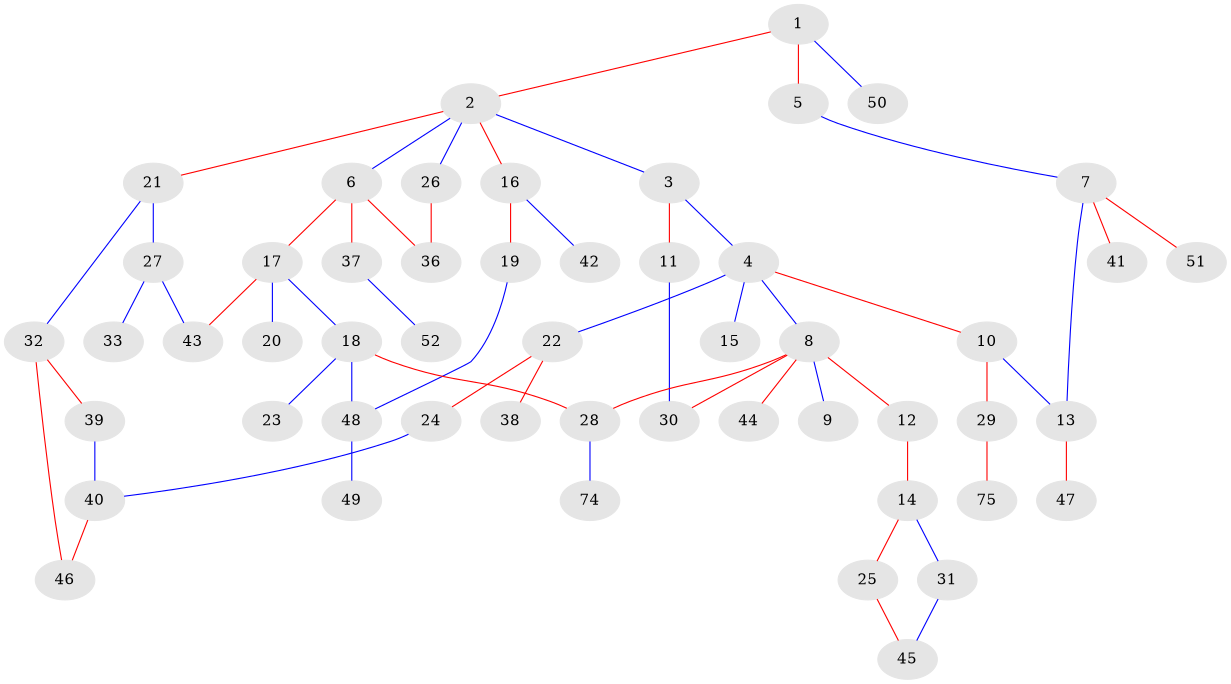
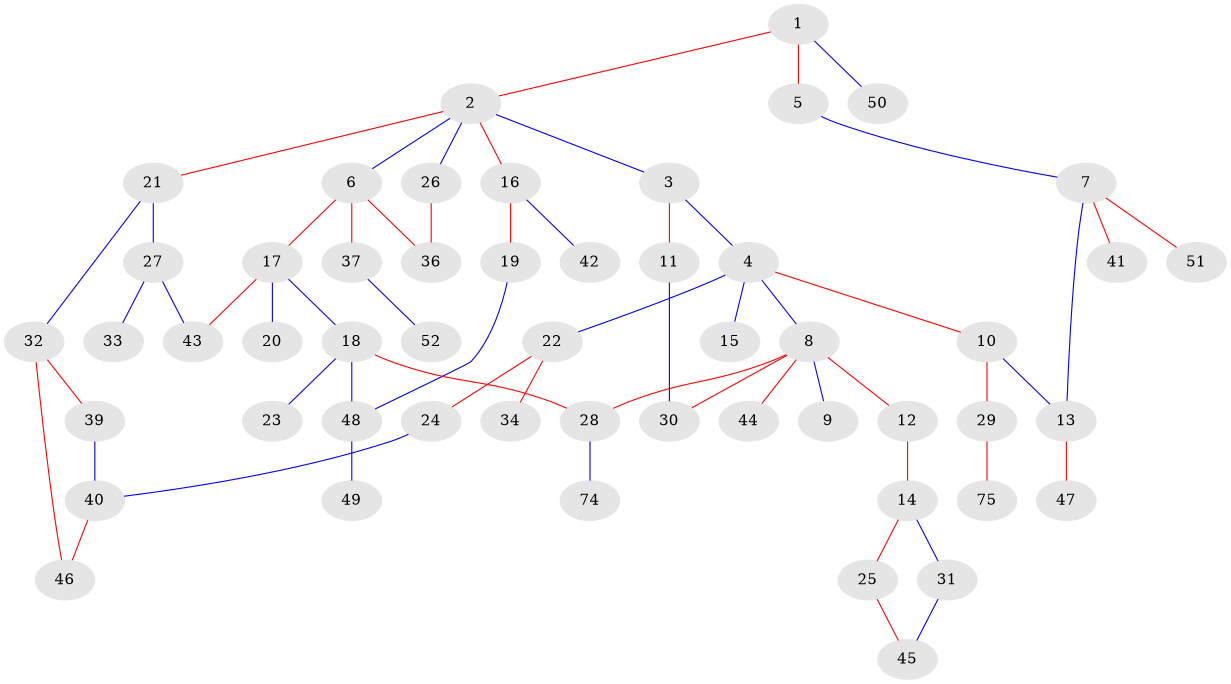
node "38": label "38" -> "34"
